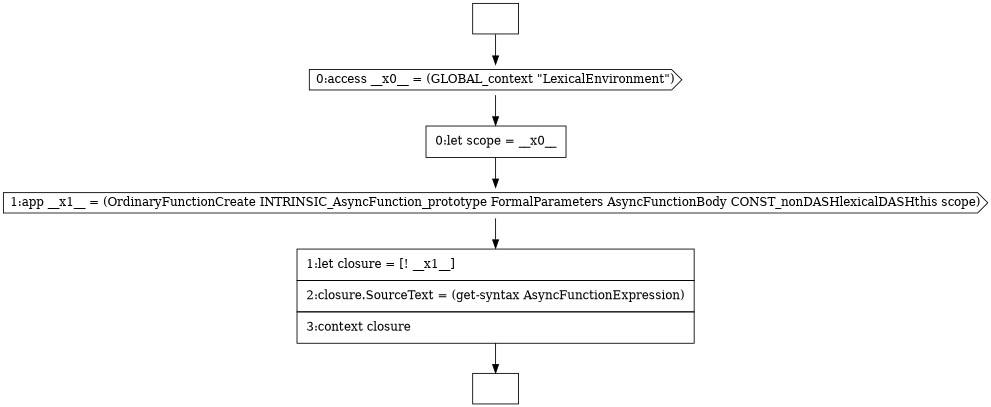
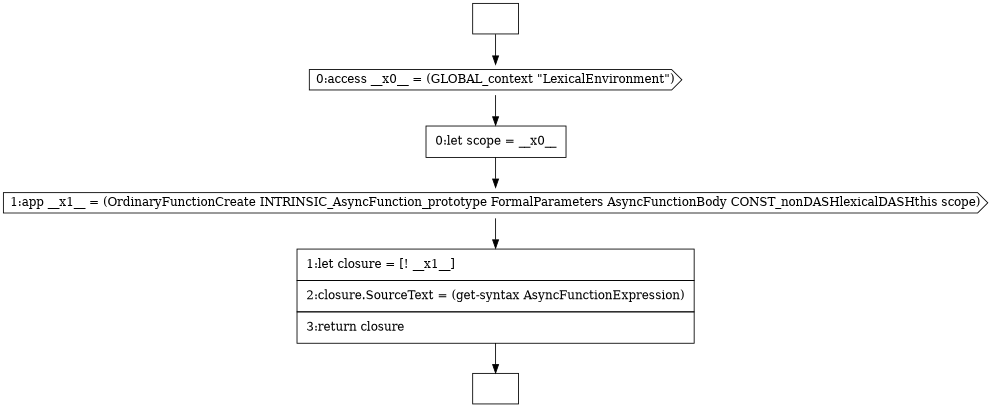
node "1:let closure = [! __x1__]": text "3:context closure" -> "3:return closure"
